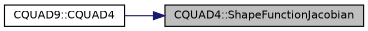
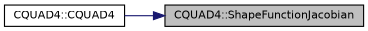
node "CQUAD9::CQUAD4": label "CQUAD9::CQUAD4" -> "CQUAD4::CQUAD4"
